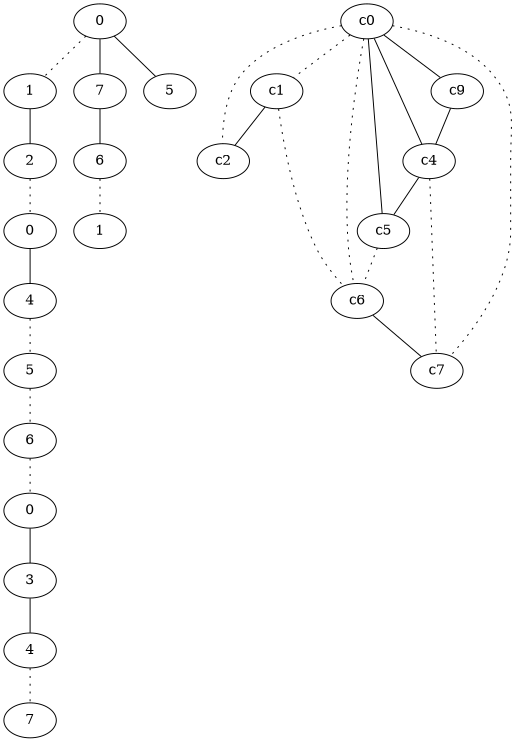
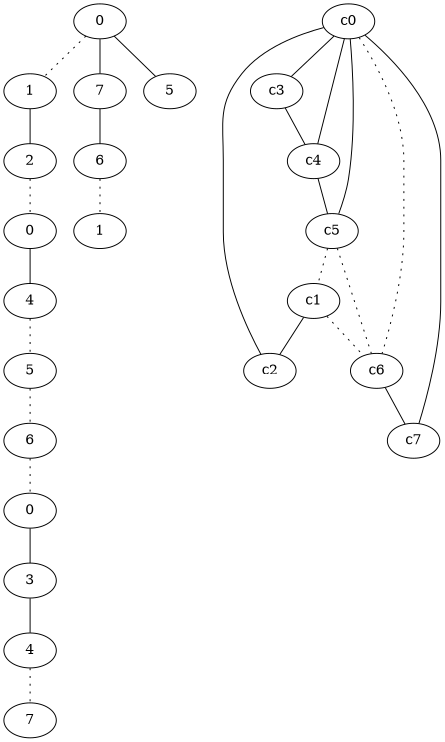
edge "c0" -- "c1": now "c5" -- "c1"
edge "c0" -- "c2": style dotted -> solid
node "c9": label "c9" -> "c3"
edge "c0" -- "c7": style dotted -> solid
edge "c4" -- "c7": removed
